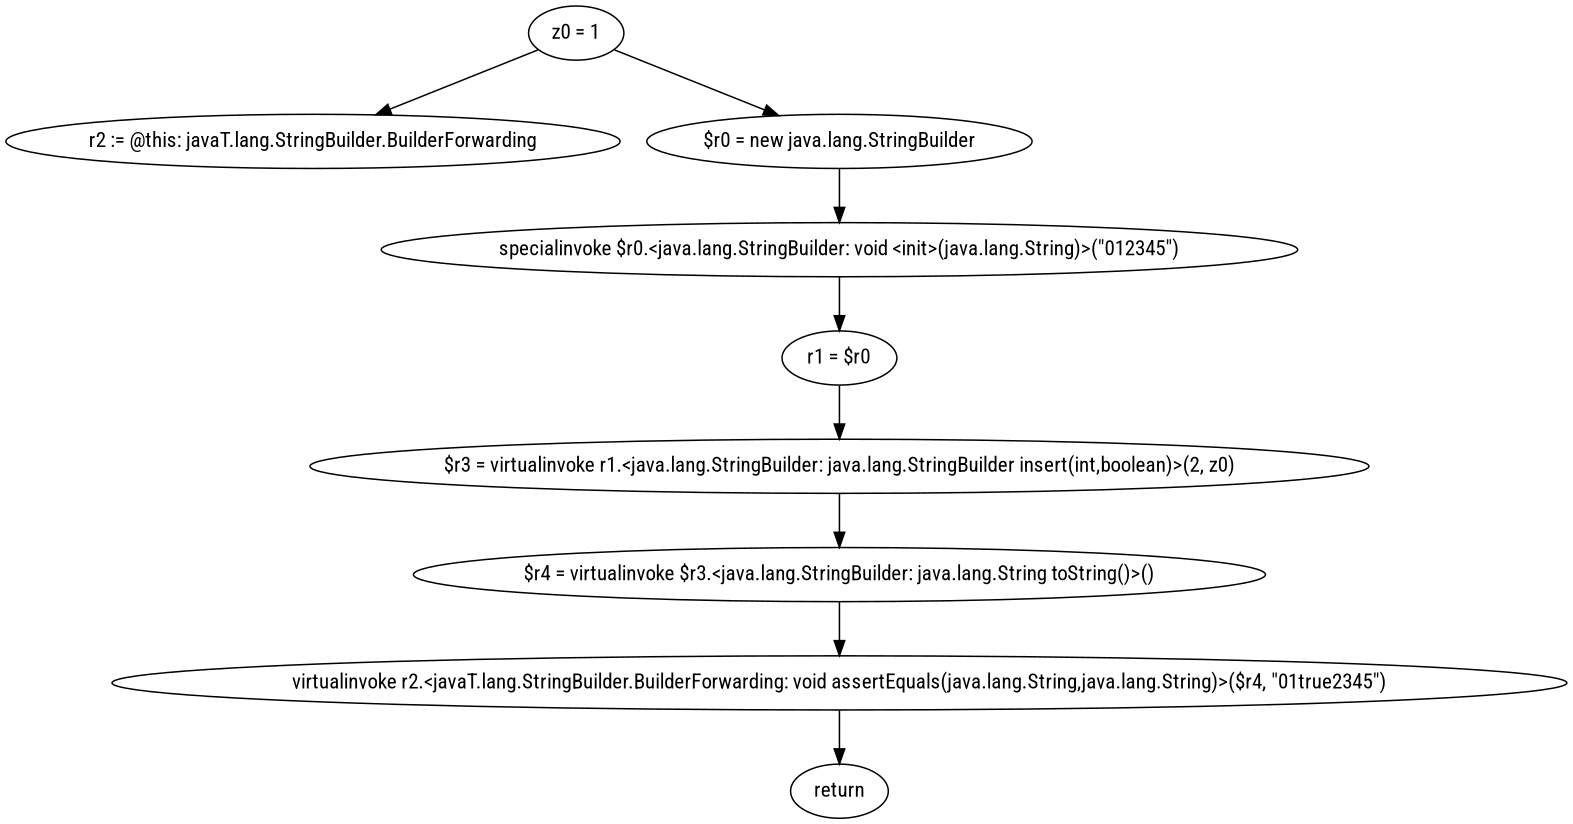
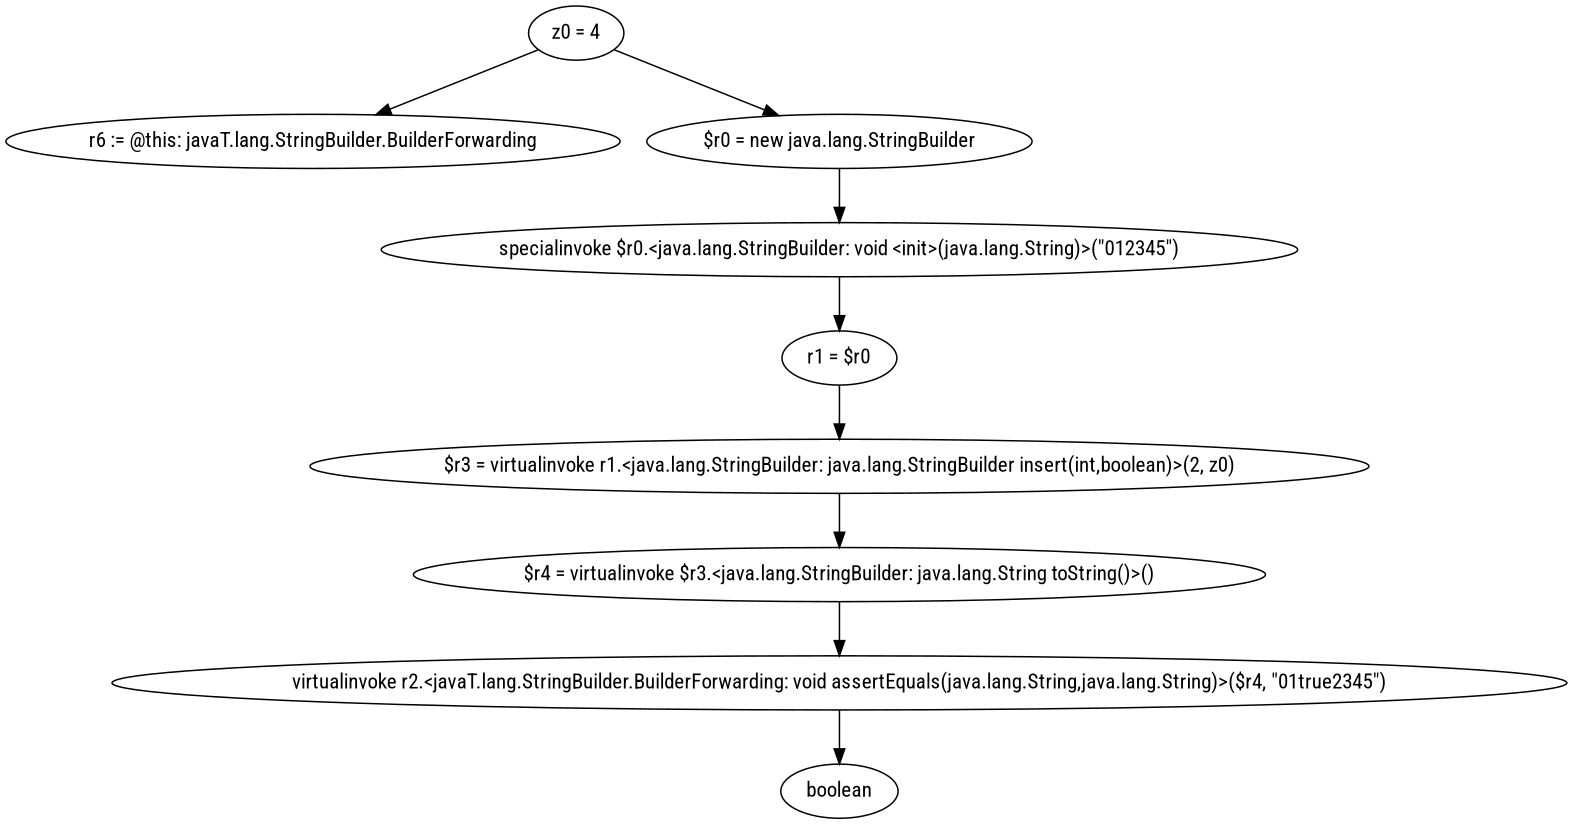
node "z0 = 1": label "z0 = 1" -> "z0 = 4"
node "r2 := @this: javaT.lang.StringBuilder.BuilderForwarding": label "r2 := @this: javaT.lang.StringBuilder.BuilderForwarding" -> "r6 := @this: javaT.lang.StringBuilder.BuilderForwarding"
node "return": label "return" -> "boolean"
